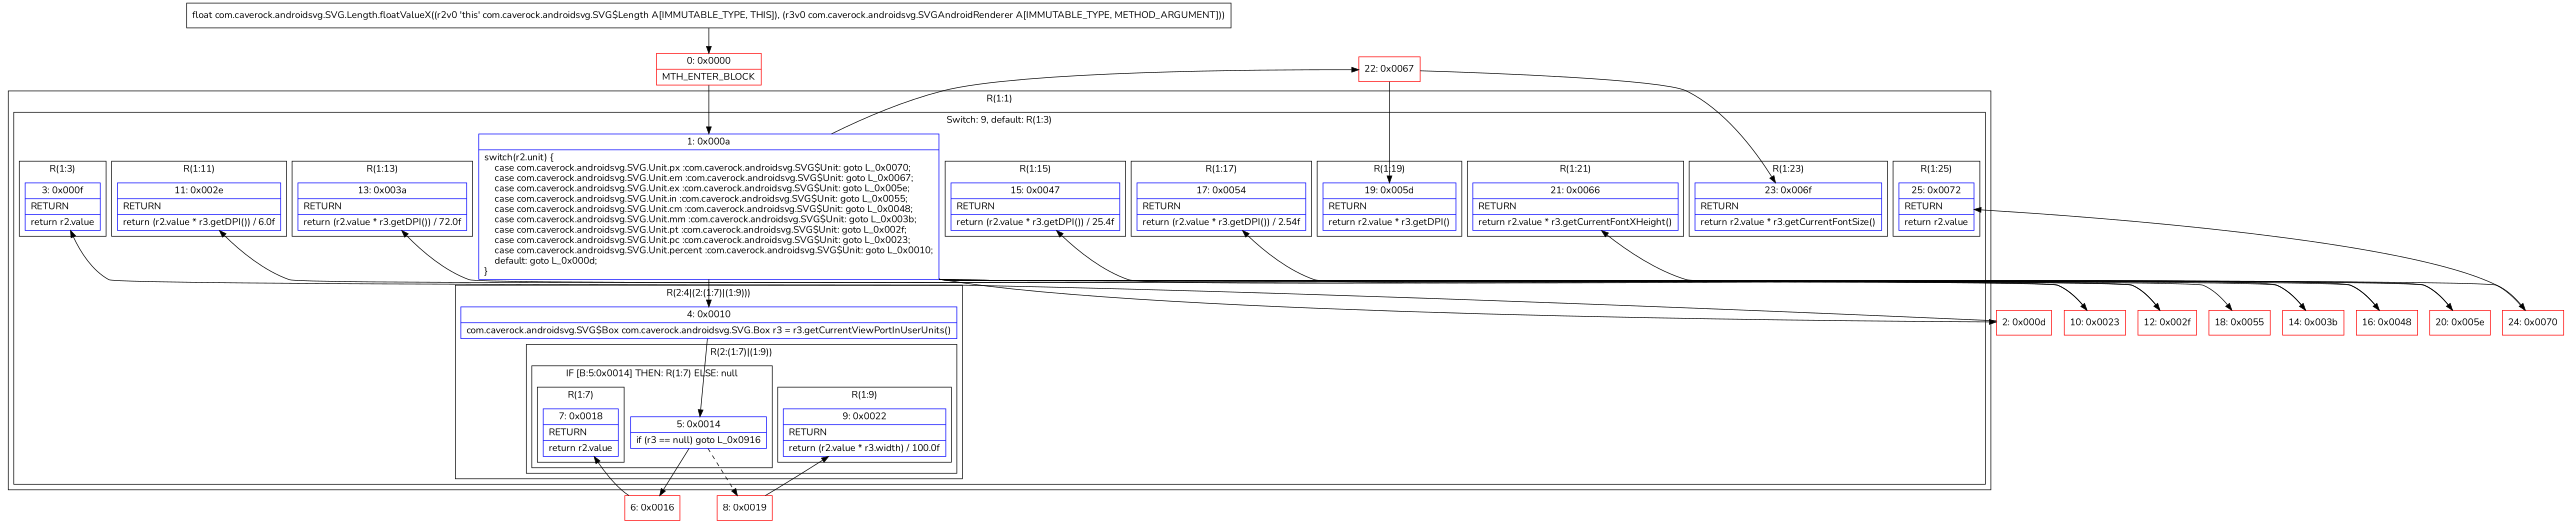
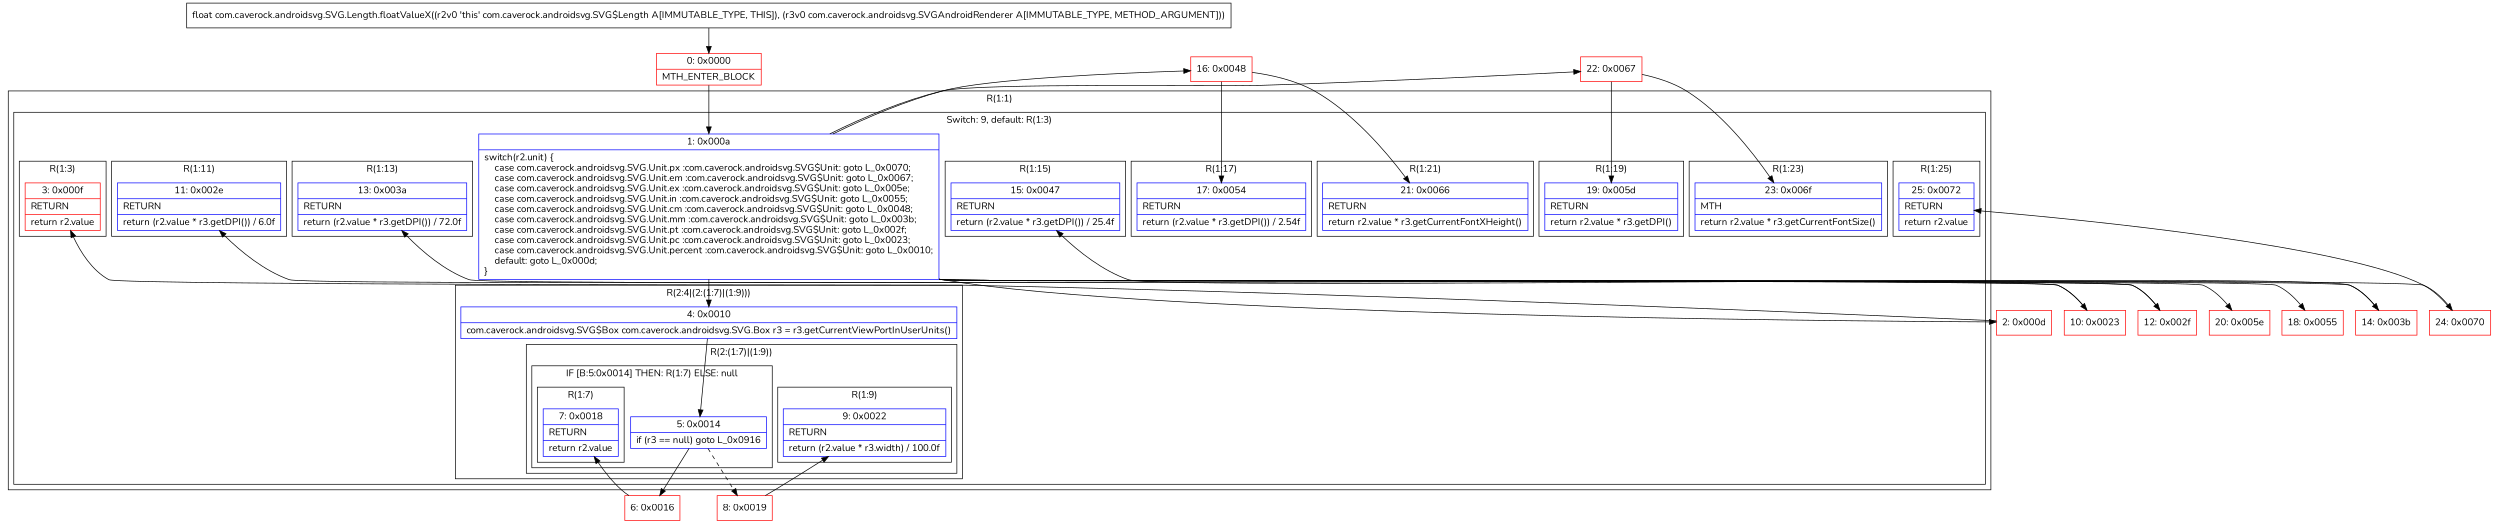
node "23: 0x006f": text "RETURN" -> "MTH"
node "3: 0x000f": color blue -> red
edge "20: 0x005e" -> "21: 0x0066": now "16: 0x0048" -> "21: 0x0066"
